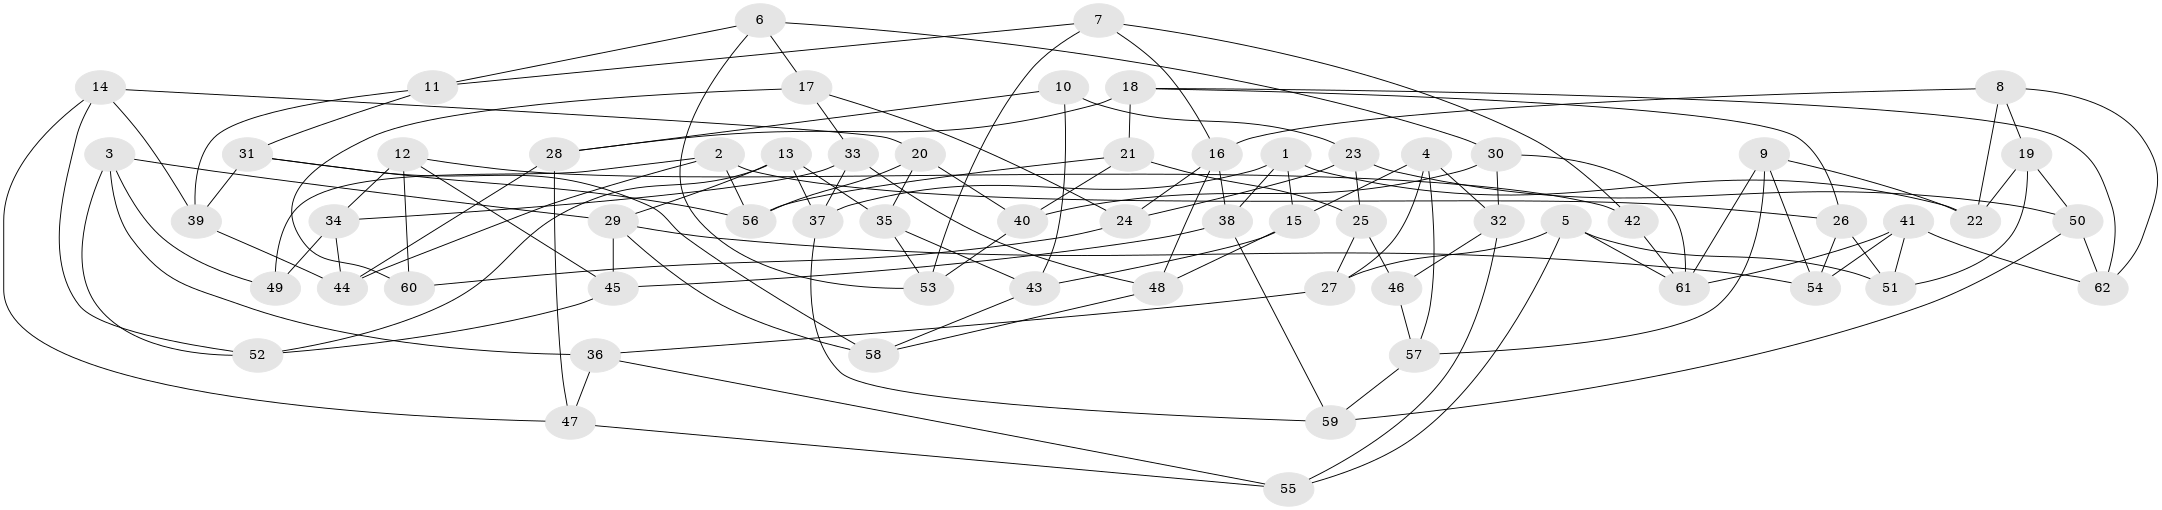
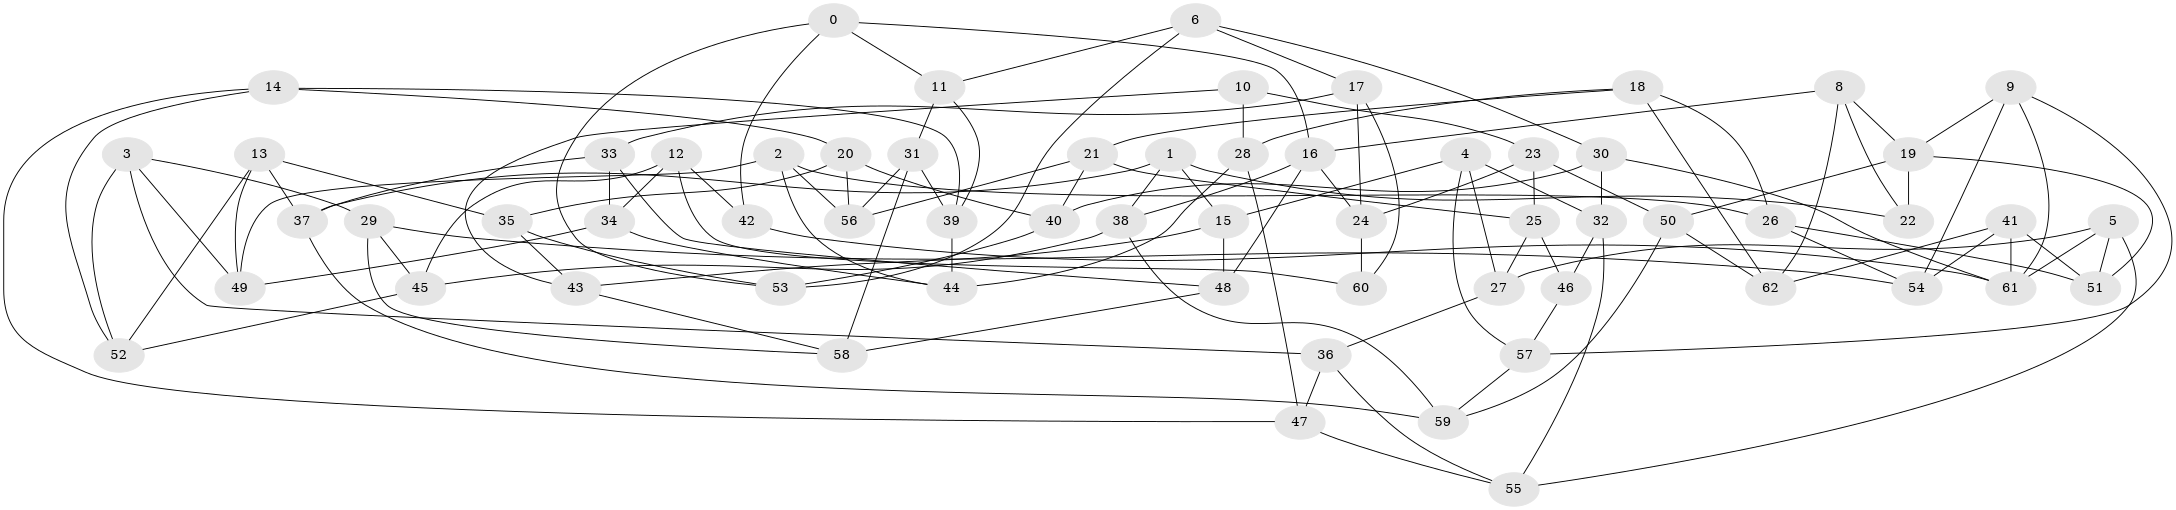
node "7": label "7" -> "0"
edge "9" -- "22": now "9" -- "19"
edge "13" -- "29": now "13" -- "49"
